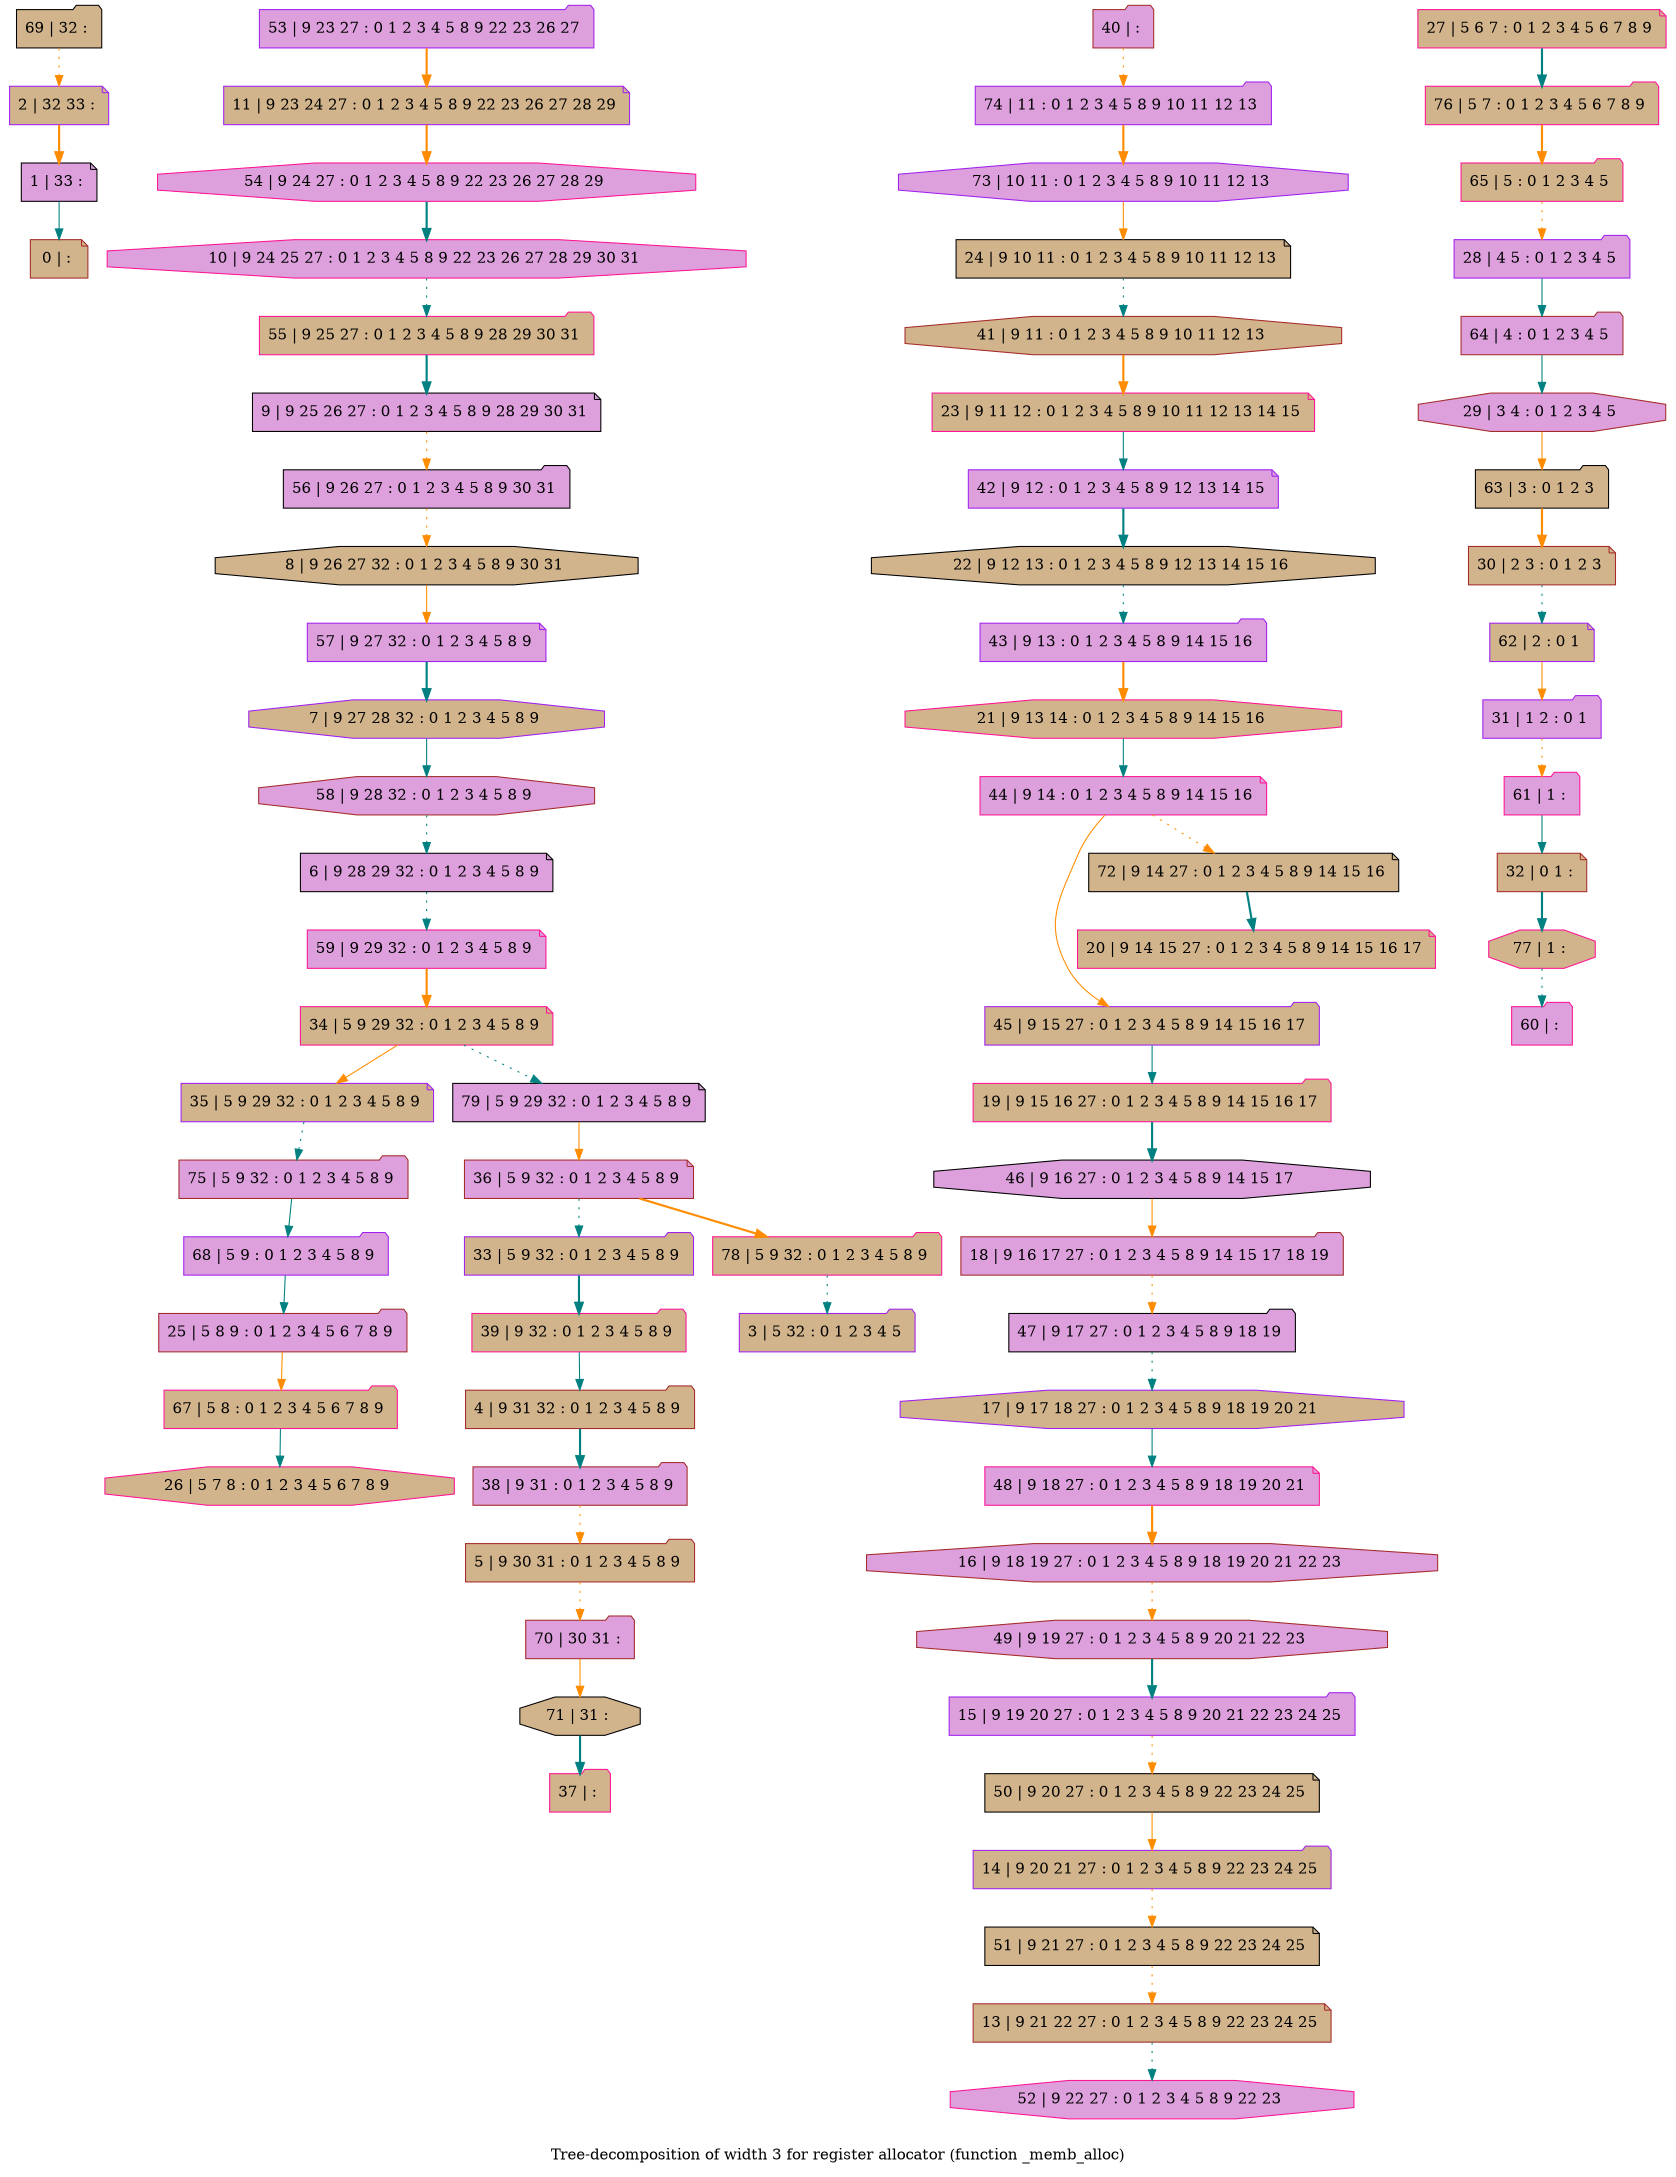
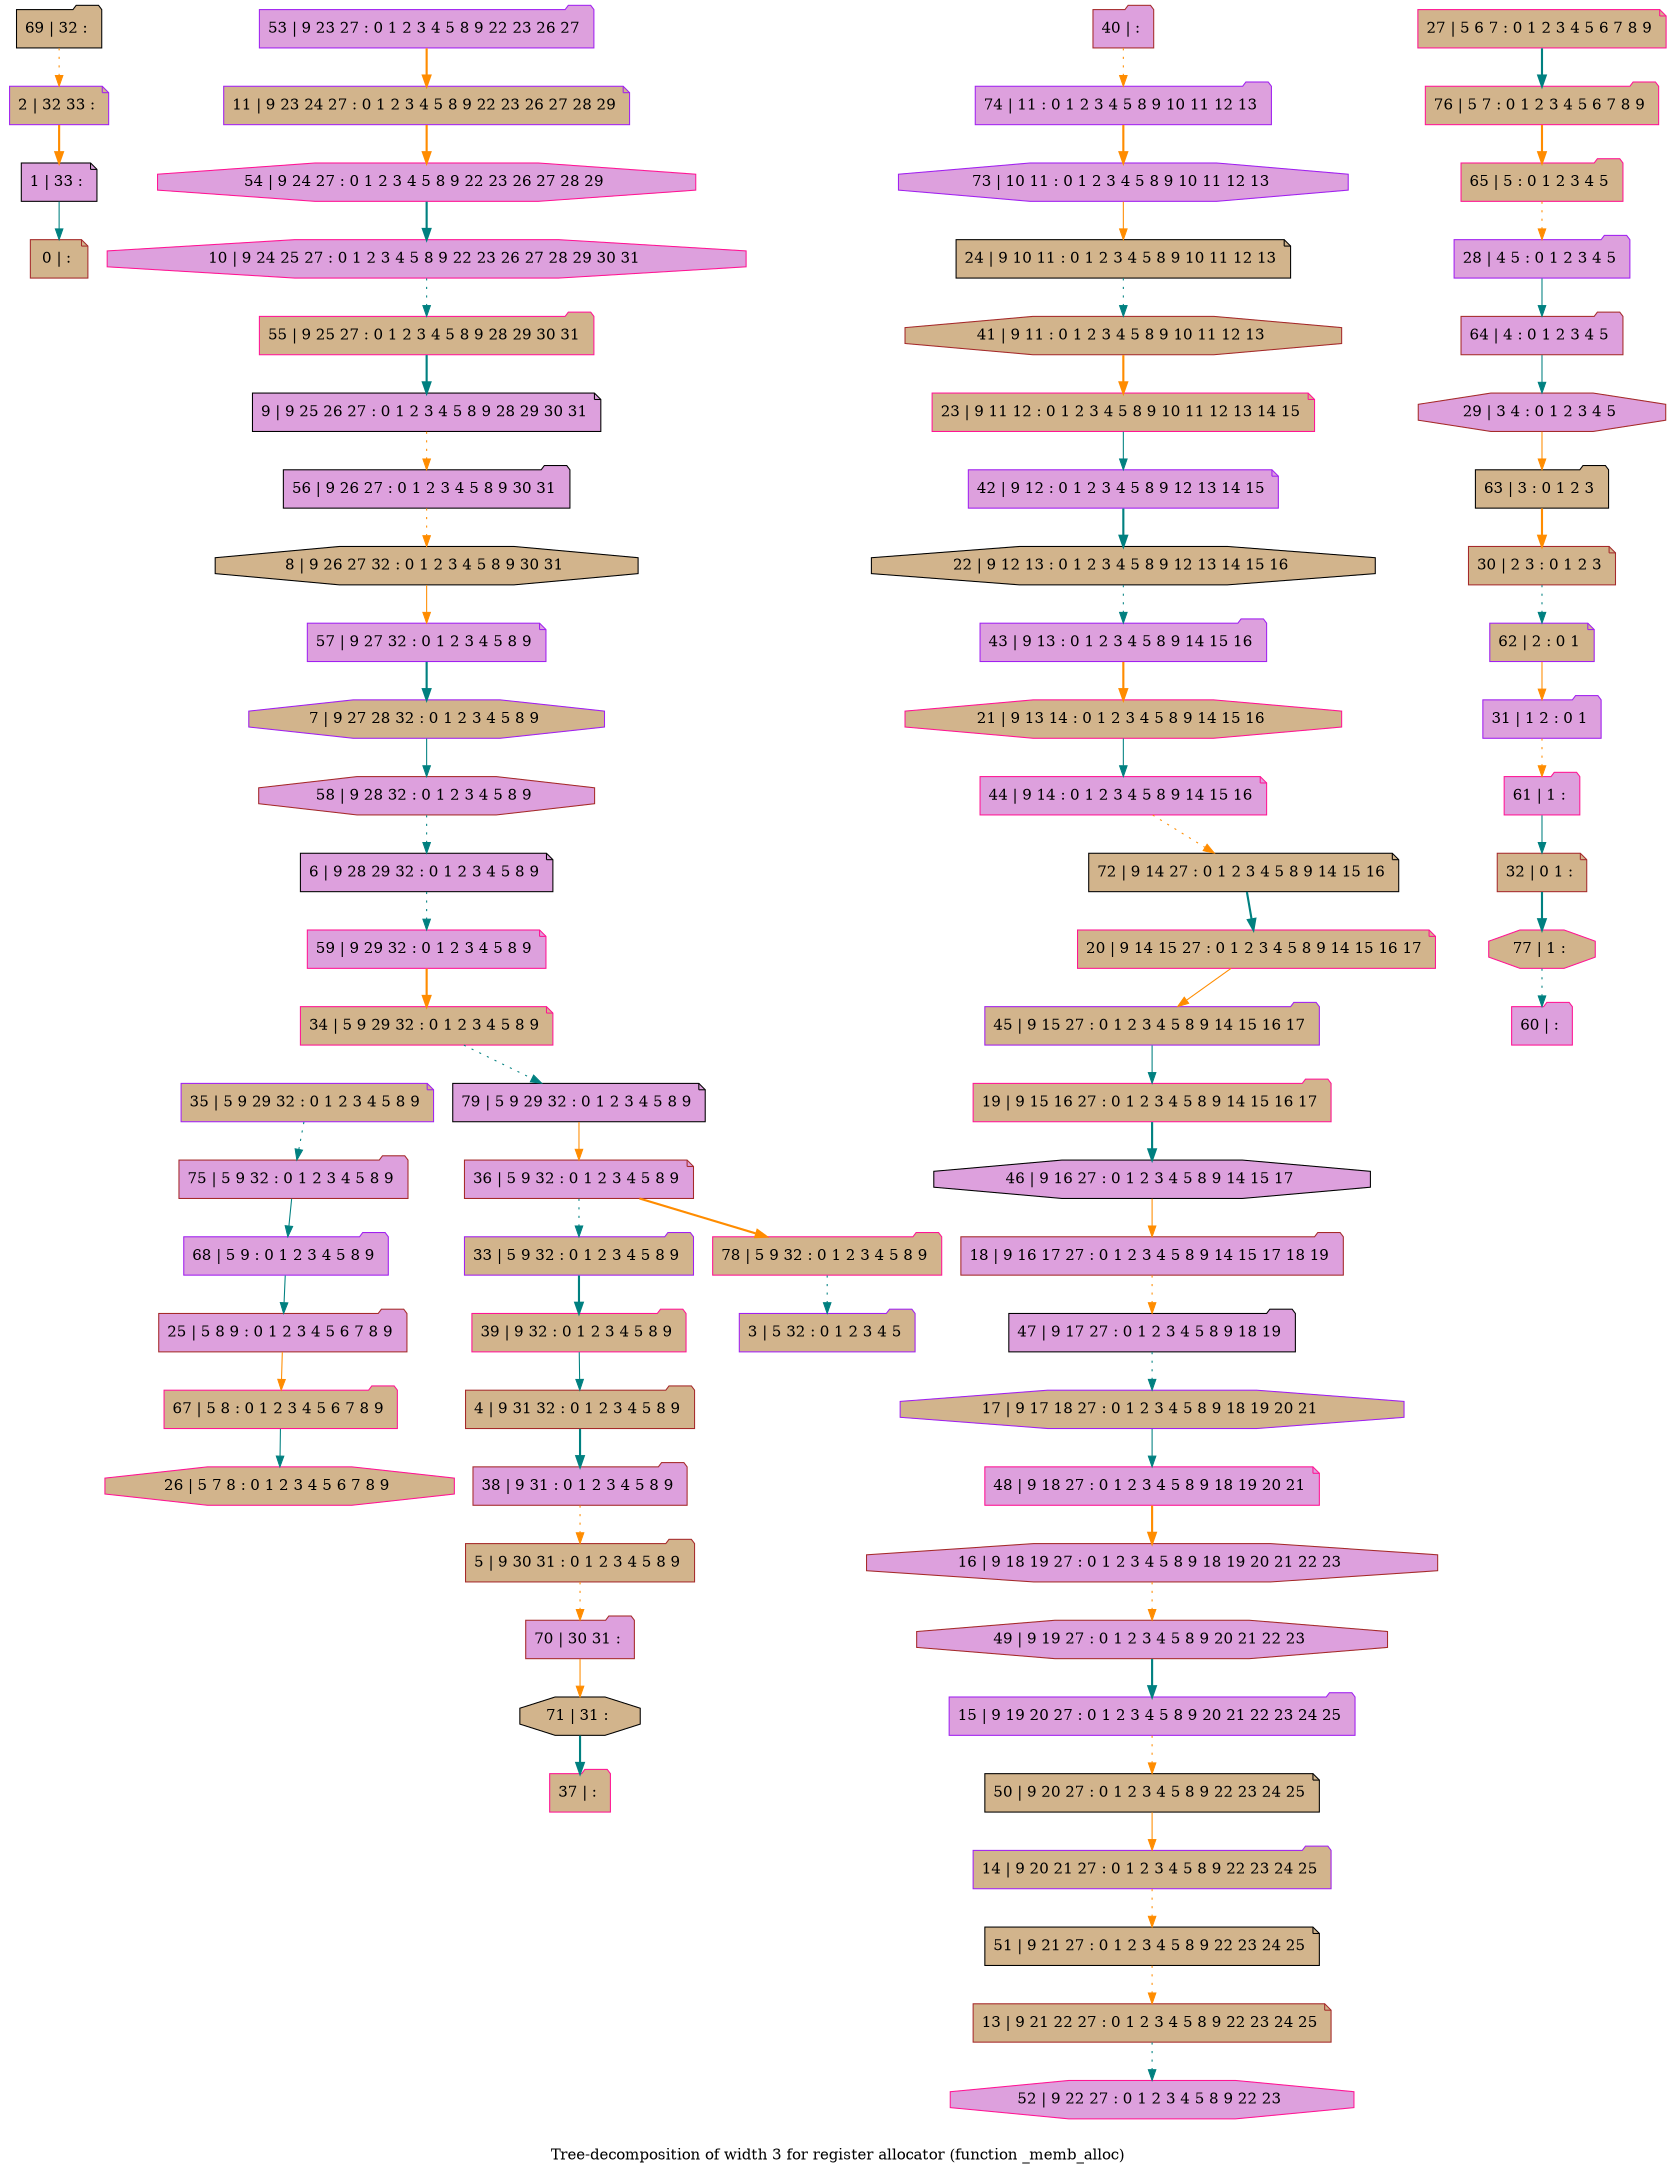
edge "44 | 9 14 : 0 1 2 3 4 5 8 9 14 15 16" -> "45 | 9 15 27 : 0 1 2 3 4 5 8 9 14 15 16 17": now "20 | 9 14 15 27 : 0 1 2 3 4 5 8 9 14 15 16 17" -> "45 | 9 15 27 : 0 1 2 3 4 5 8 9 14 15 16 17"
edge "34 | 5 9 29 32 : 0 1 2 3 4 5 8 9" -> "35 | 5 9 29 32 : 0 1 2 3 4 5 8 9": removed
